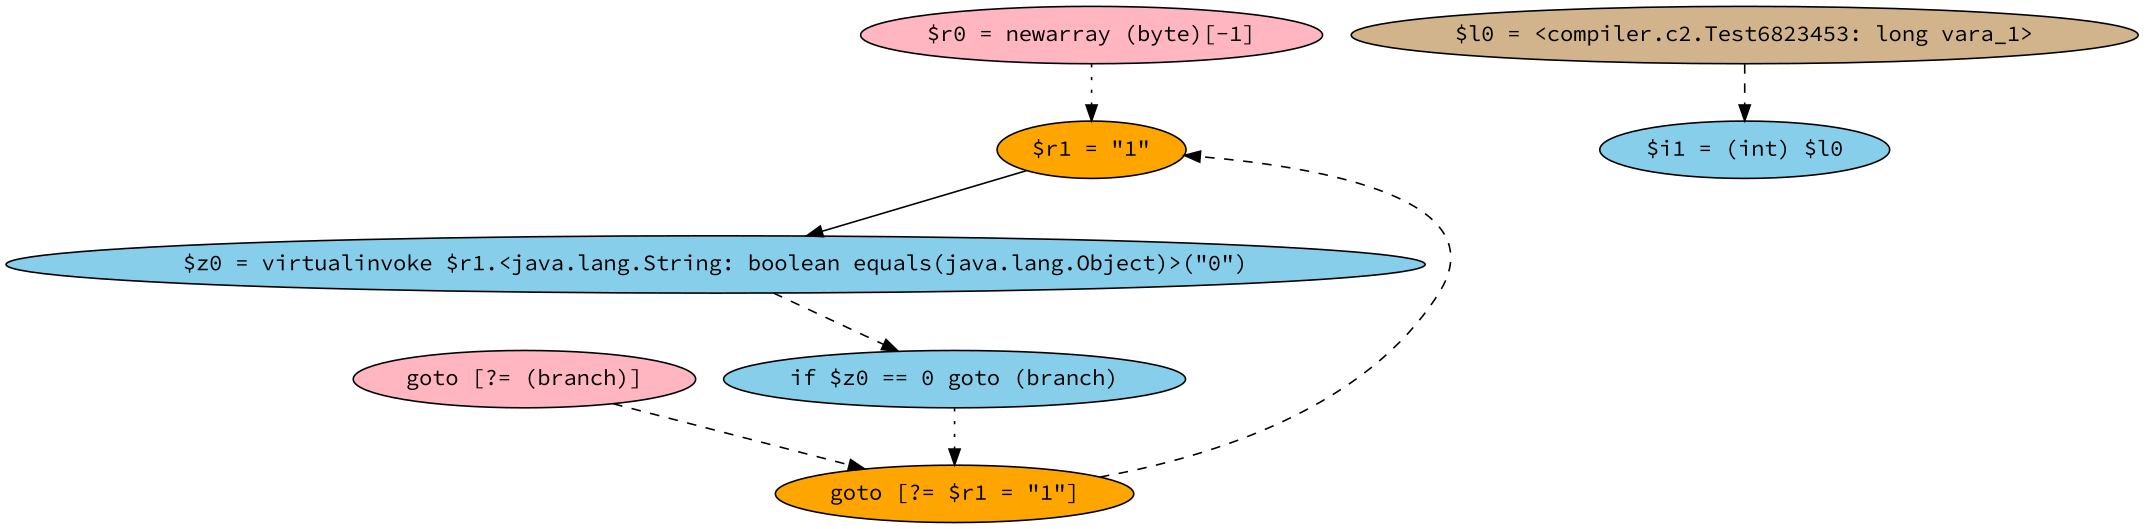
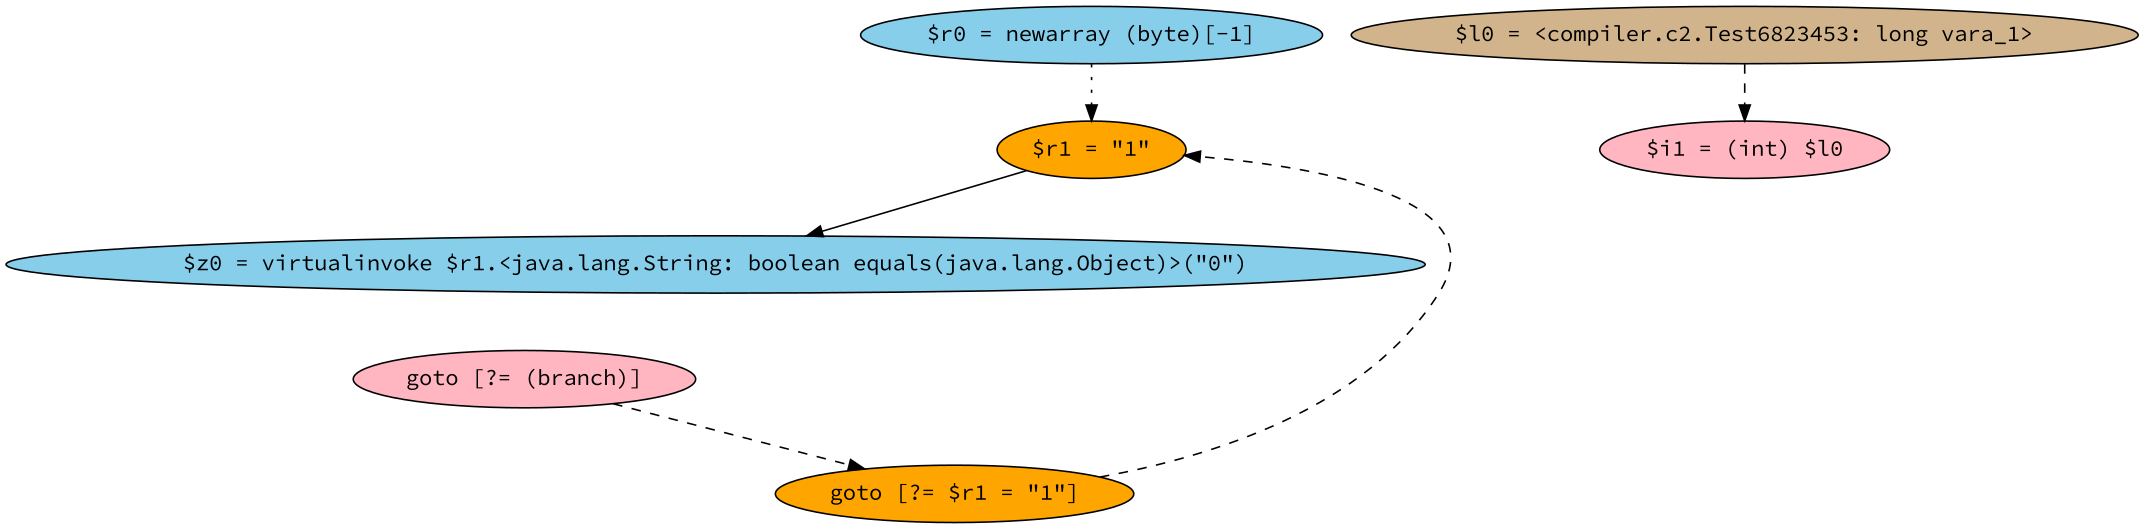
node "$r0 = newarray (byte)[-1]": fillcolor lightpink -> skyblue
node "$i1 = (int) $l0": fillcolor skyblue -> lightpink
node "if $z0 == 0 goto (branch)": removed
